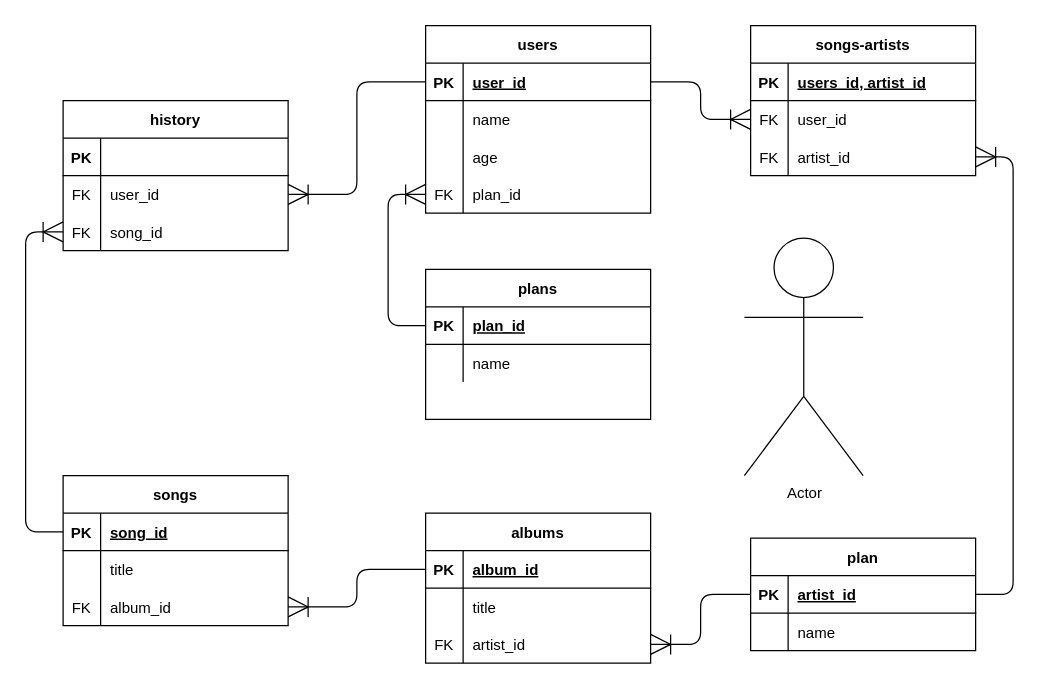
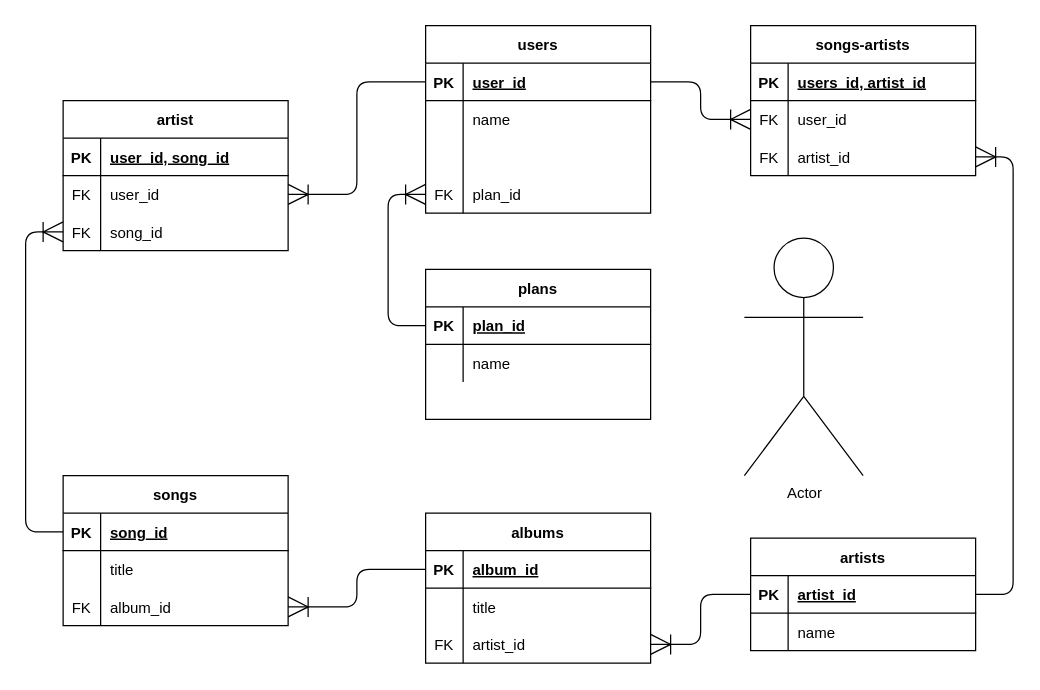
node "history": label "history" -> "artist"
node "user_id, song_id": added
node "age": removed
node "plan": label "plan" -> "artists"
